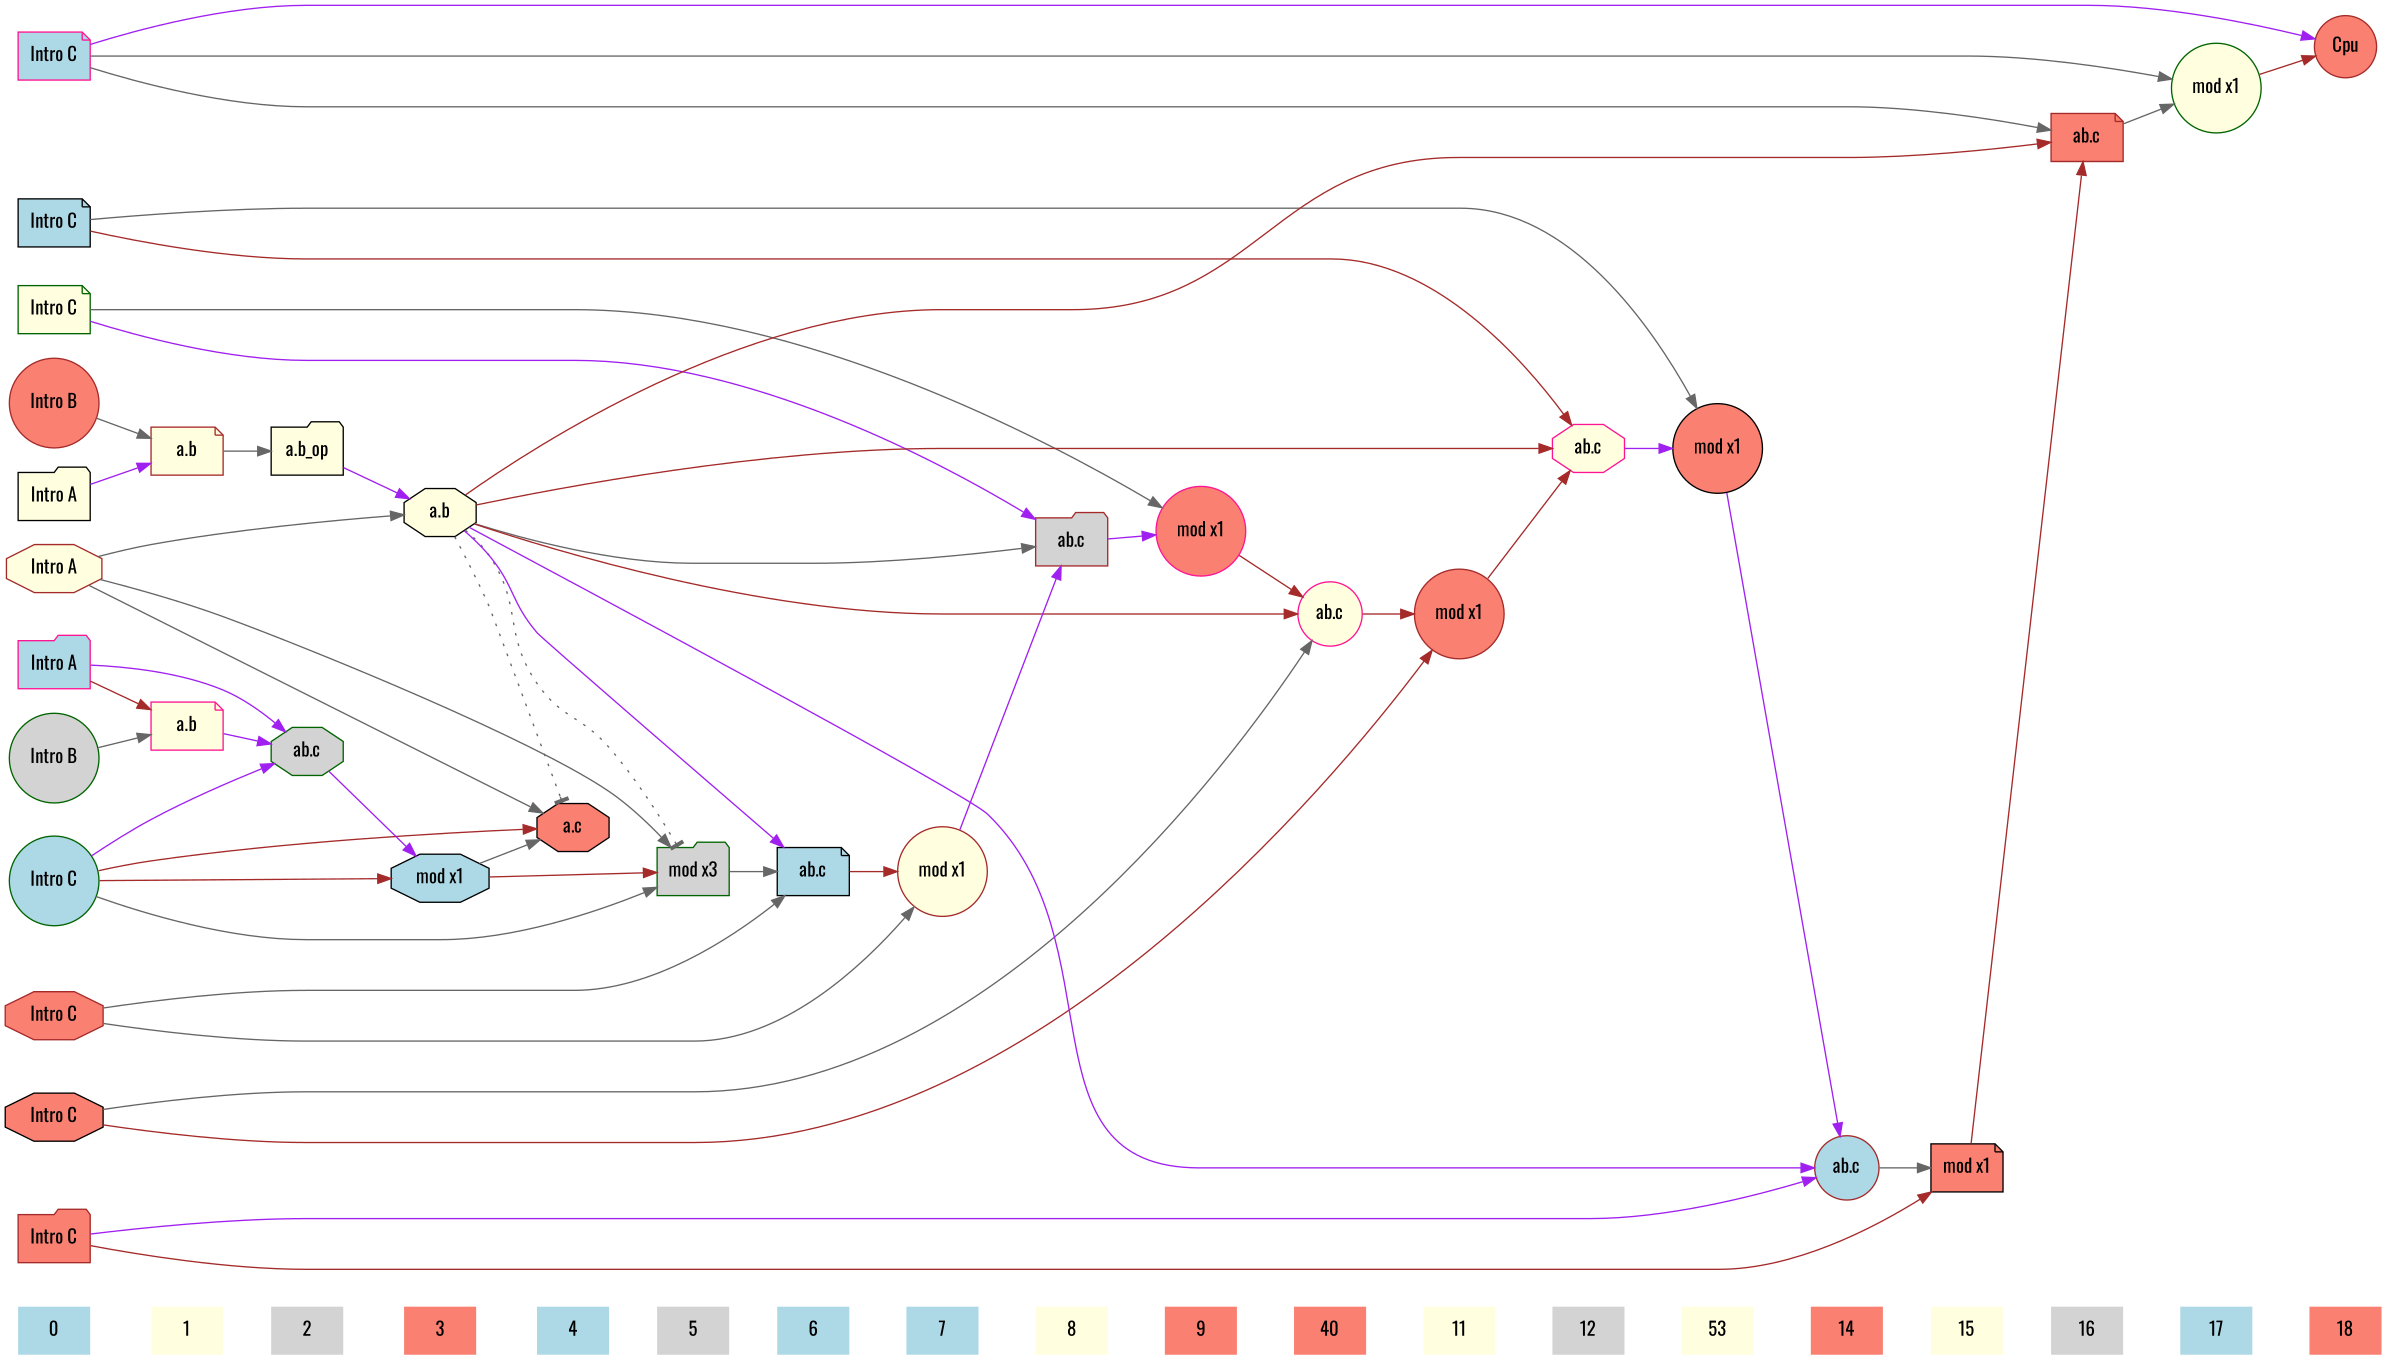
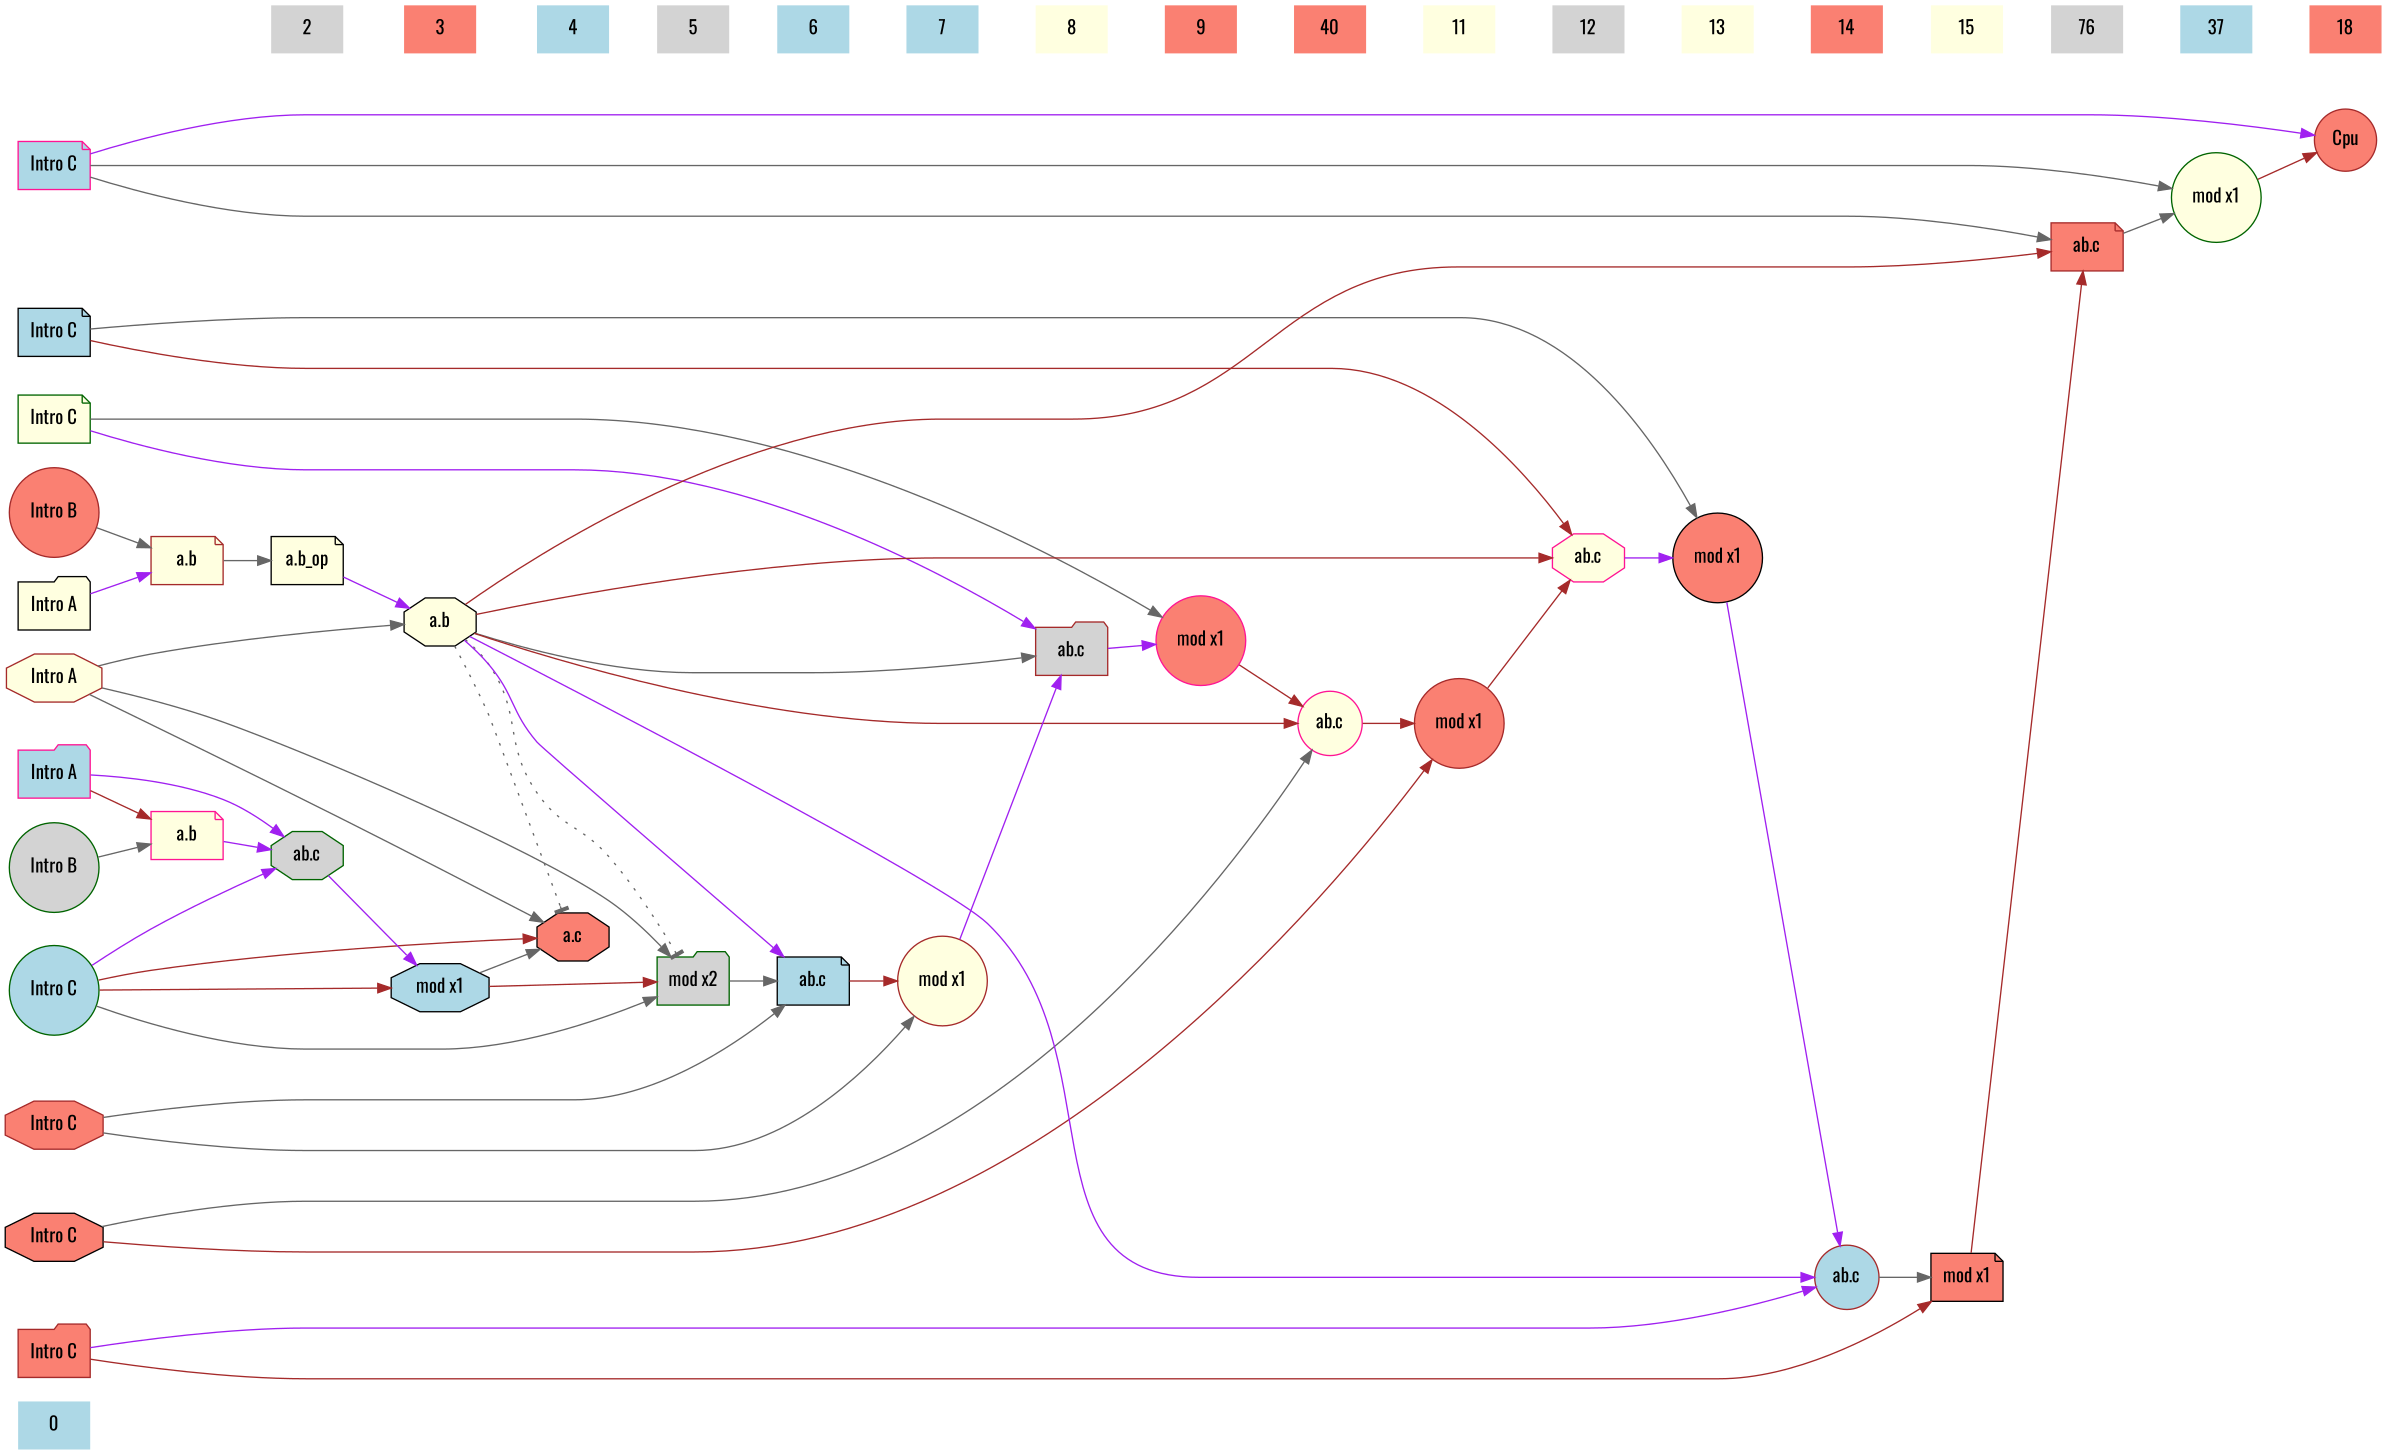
node "a.b_op": shape folder -> note
node "mod x3": label "mod x3" -> "mod x2"
node "1": removed
node "53": label "53" -> "13"
node "16": label "16" -> "76"
node "17": label "17" -> "37"
